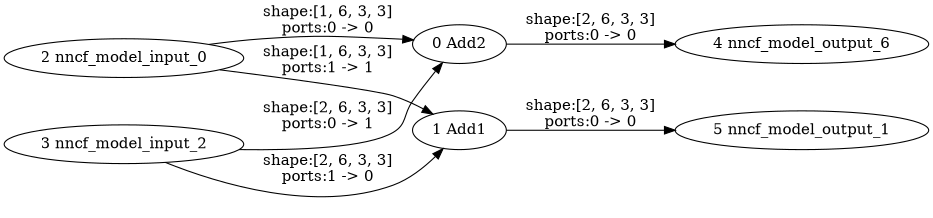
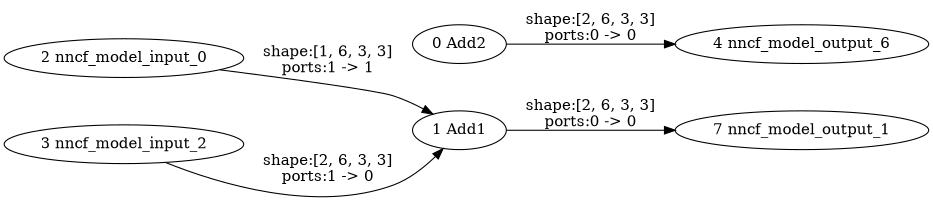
edge "2 nncf_model_input_0" -> "0 Add2": removed, label "shape:[1, 6, 3, 3] ports:0 -> 0"
node "5 nncf_model_output_1": label "5 nncf_model_output_1" -> "7 nncf_model_output_1"
edge "3 nncf_model_input_2" -> "0 Add2": removed, label "shape:[2, 6, 3, 3] ports:0 -> 1"
